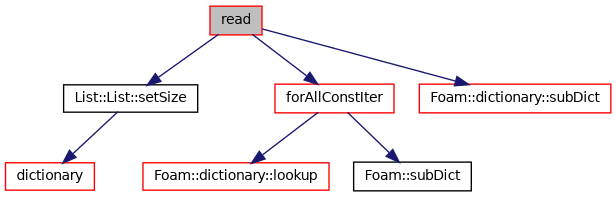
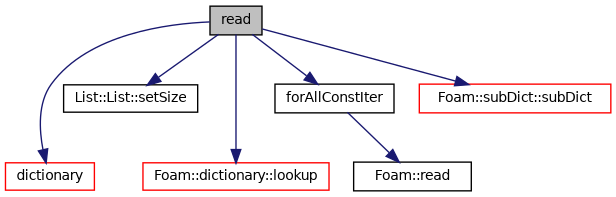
node "read": color red -> black
node "forAllConstIter": color red -> black
node "Foam::dictionary::subDict": label "Foam::dictionary::subDict" -> "Foam::subDict::subDict"
edge "List::List::setSize" -> "dictionary": now "read" -> "dictionary"
edge "forAllConstIter" -> "Foam::dictionary::lookup": now "read" -> "Foam::dictionary::lookup"
node "Foam::subDict": label "Foam::subDict" -> "Foam::read"
